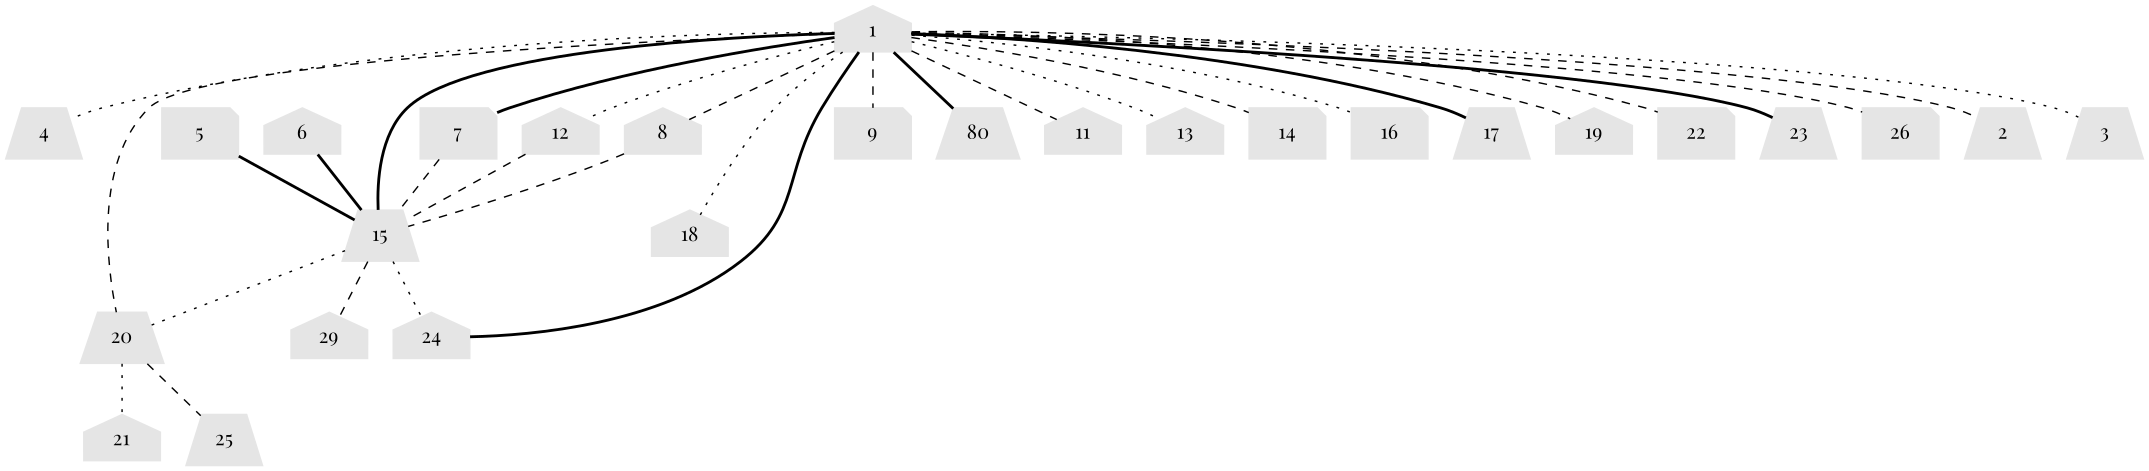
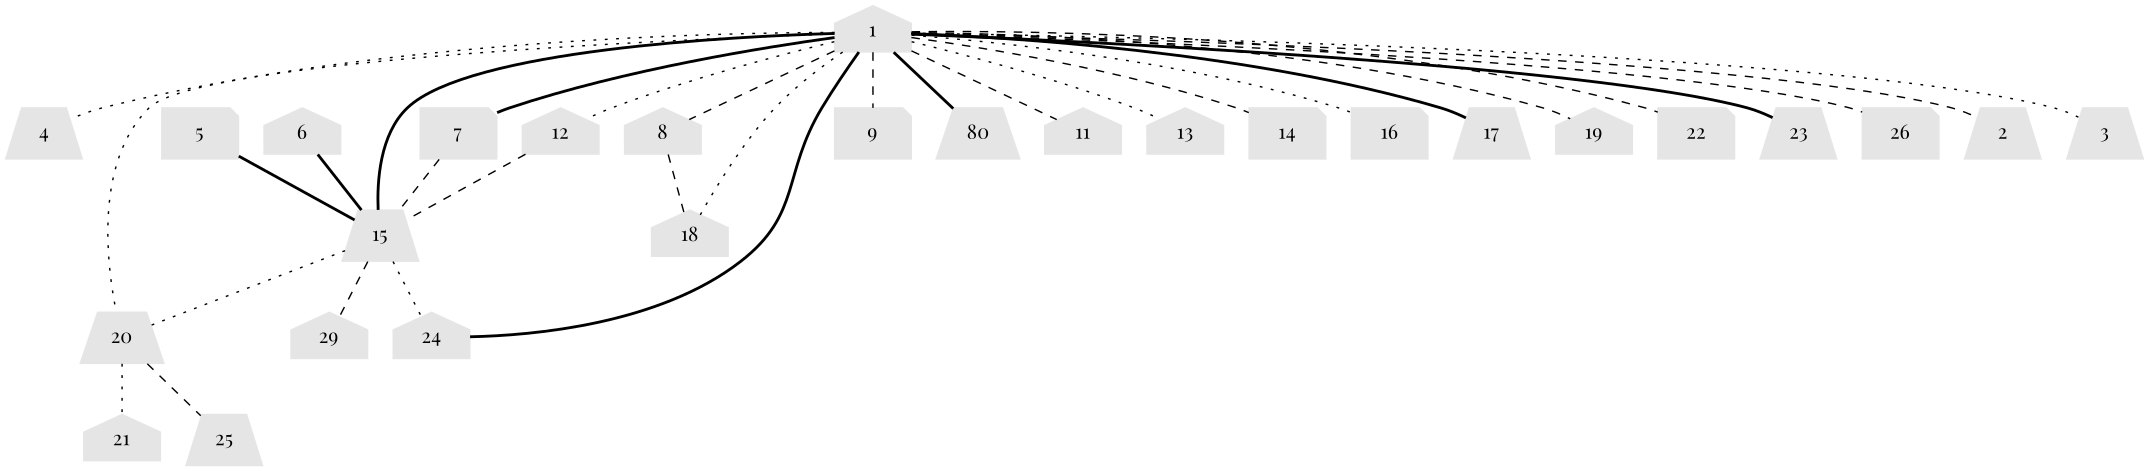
edge "1" -- "20": style dashed -> dotted
edge "8" -- "15": now "8" -- "18"
